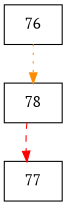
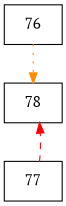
edge "78" -> "77": reversed
